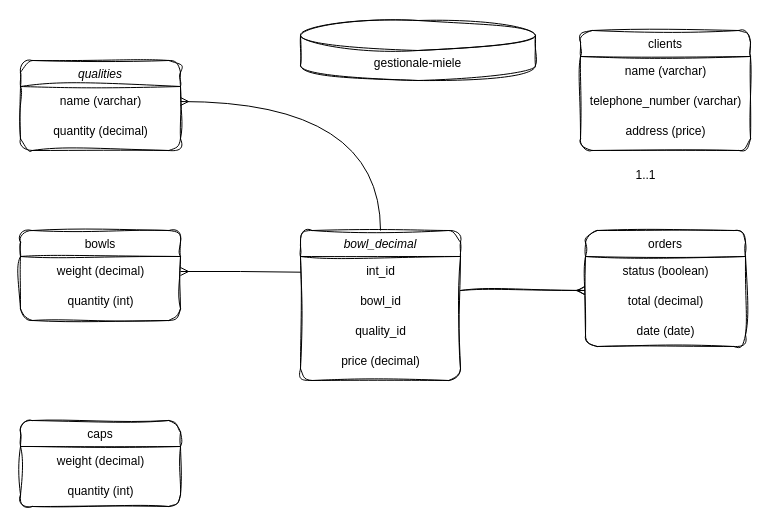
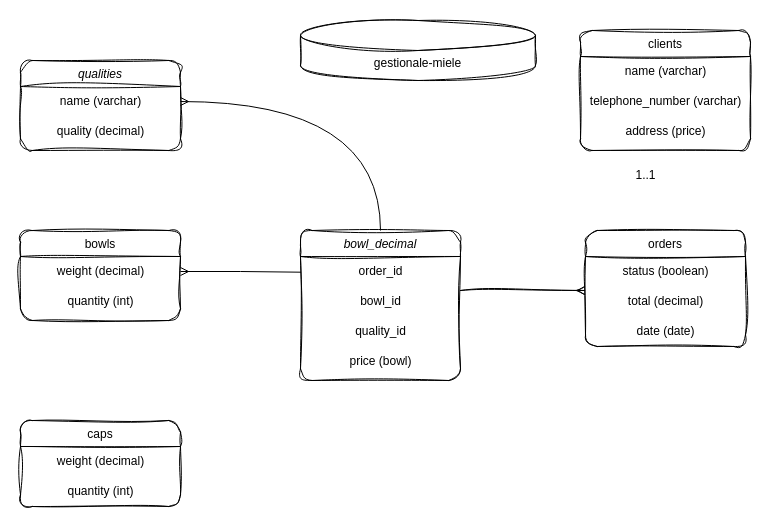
node "quantity (decimal)": label "quantity (decimal)" -> "quality (decimal)"
node "int_id": label "int_id" -> "order_id"
node "price (decimal)": label "price (decimal)" -> "price (bowl)"
